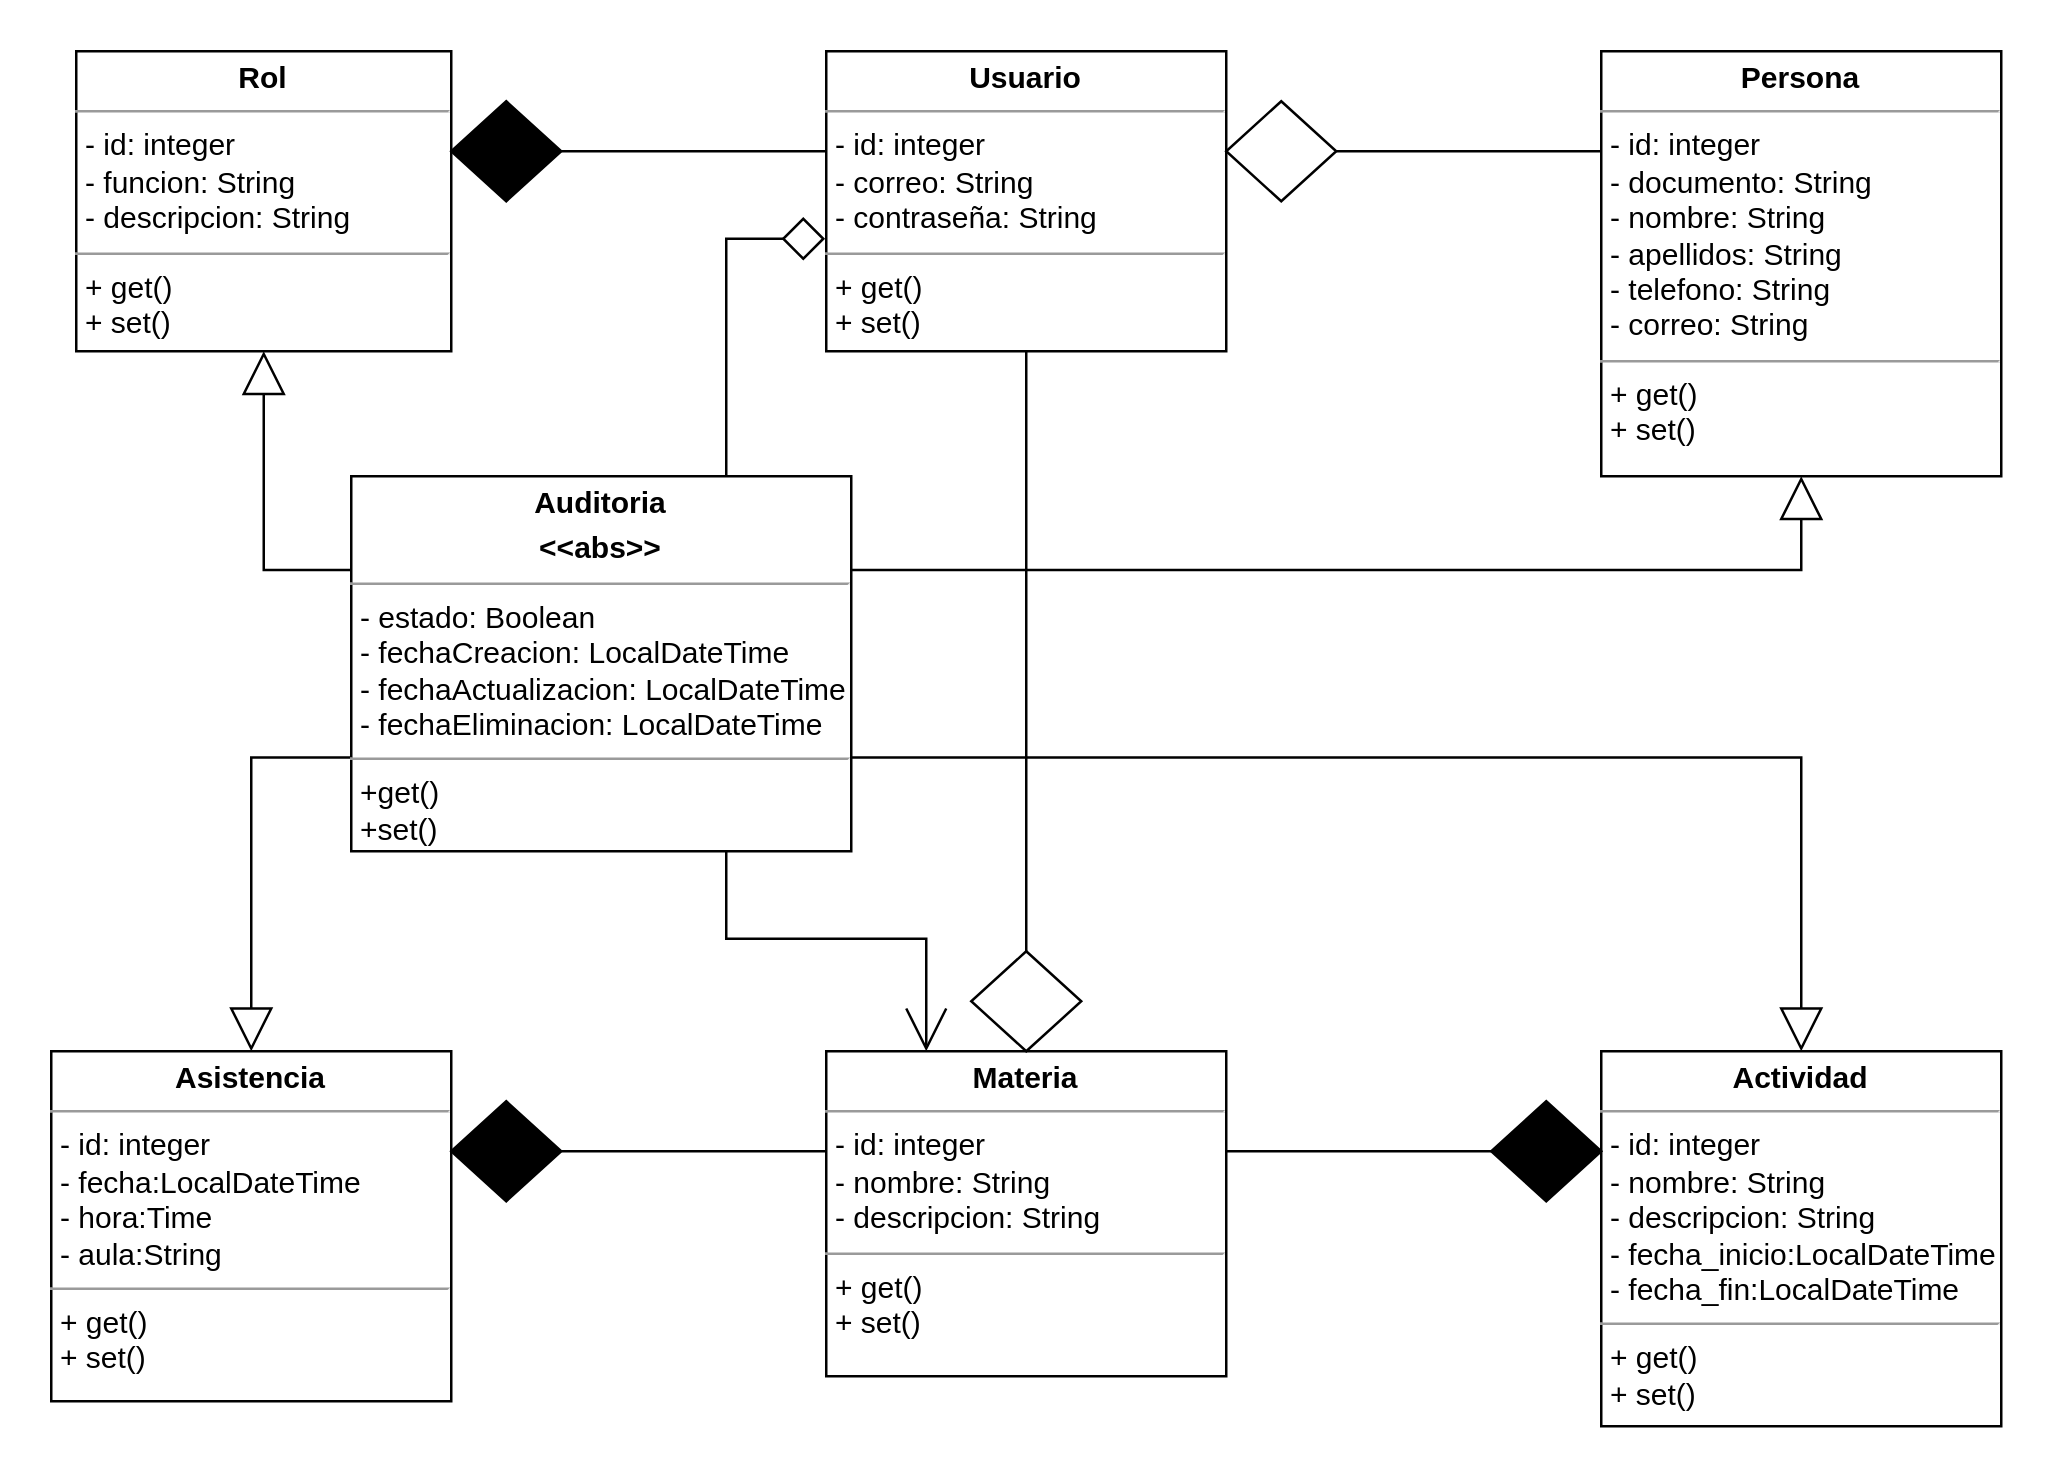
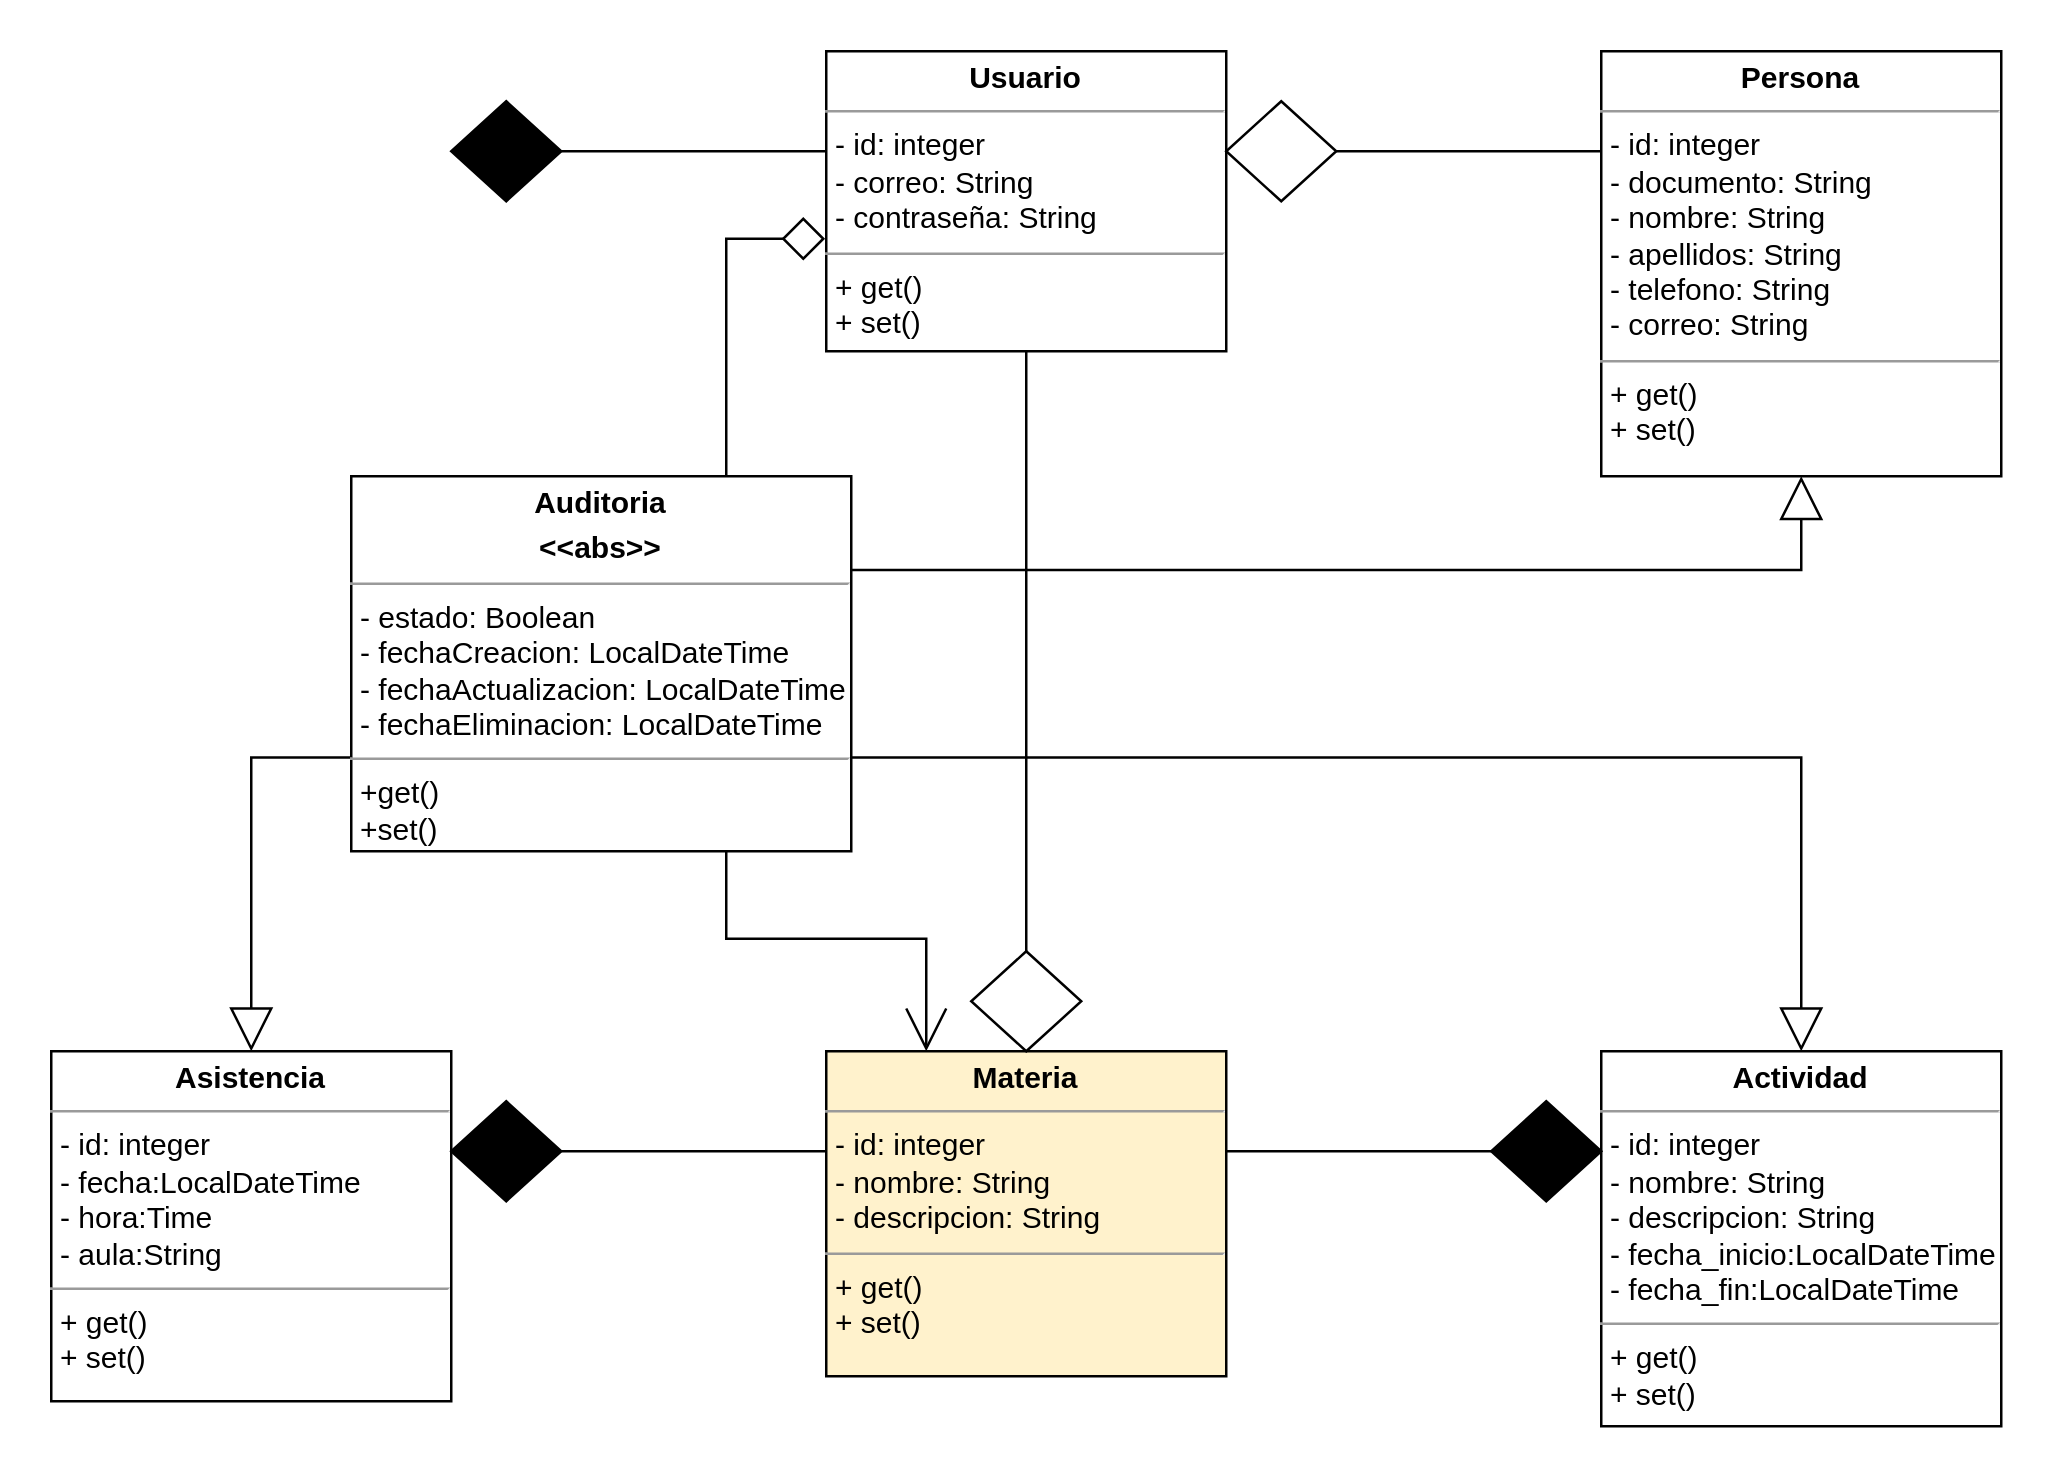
node "Rol - id: integer - funcion: String - descripcion: String + get() + set()": removed
edge "Auditoria <<abs>> - estado: Boolean - fechaCreacion: LocalDateTime - fechaActualizacion: LocalDateTime - fechaEliminacion: LocalDateTime +get() +set()" -> "Rol - id: integer - funcion: String - descripcion: String + get() + set()": removed
node "Materia - id: integer - nombre: String - descripcion: String + get() + set()": fillcolor #ffffff -> #fff2cc
